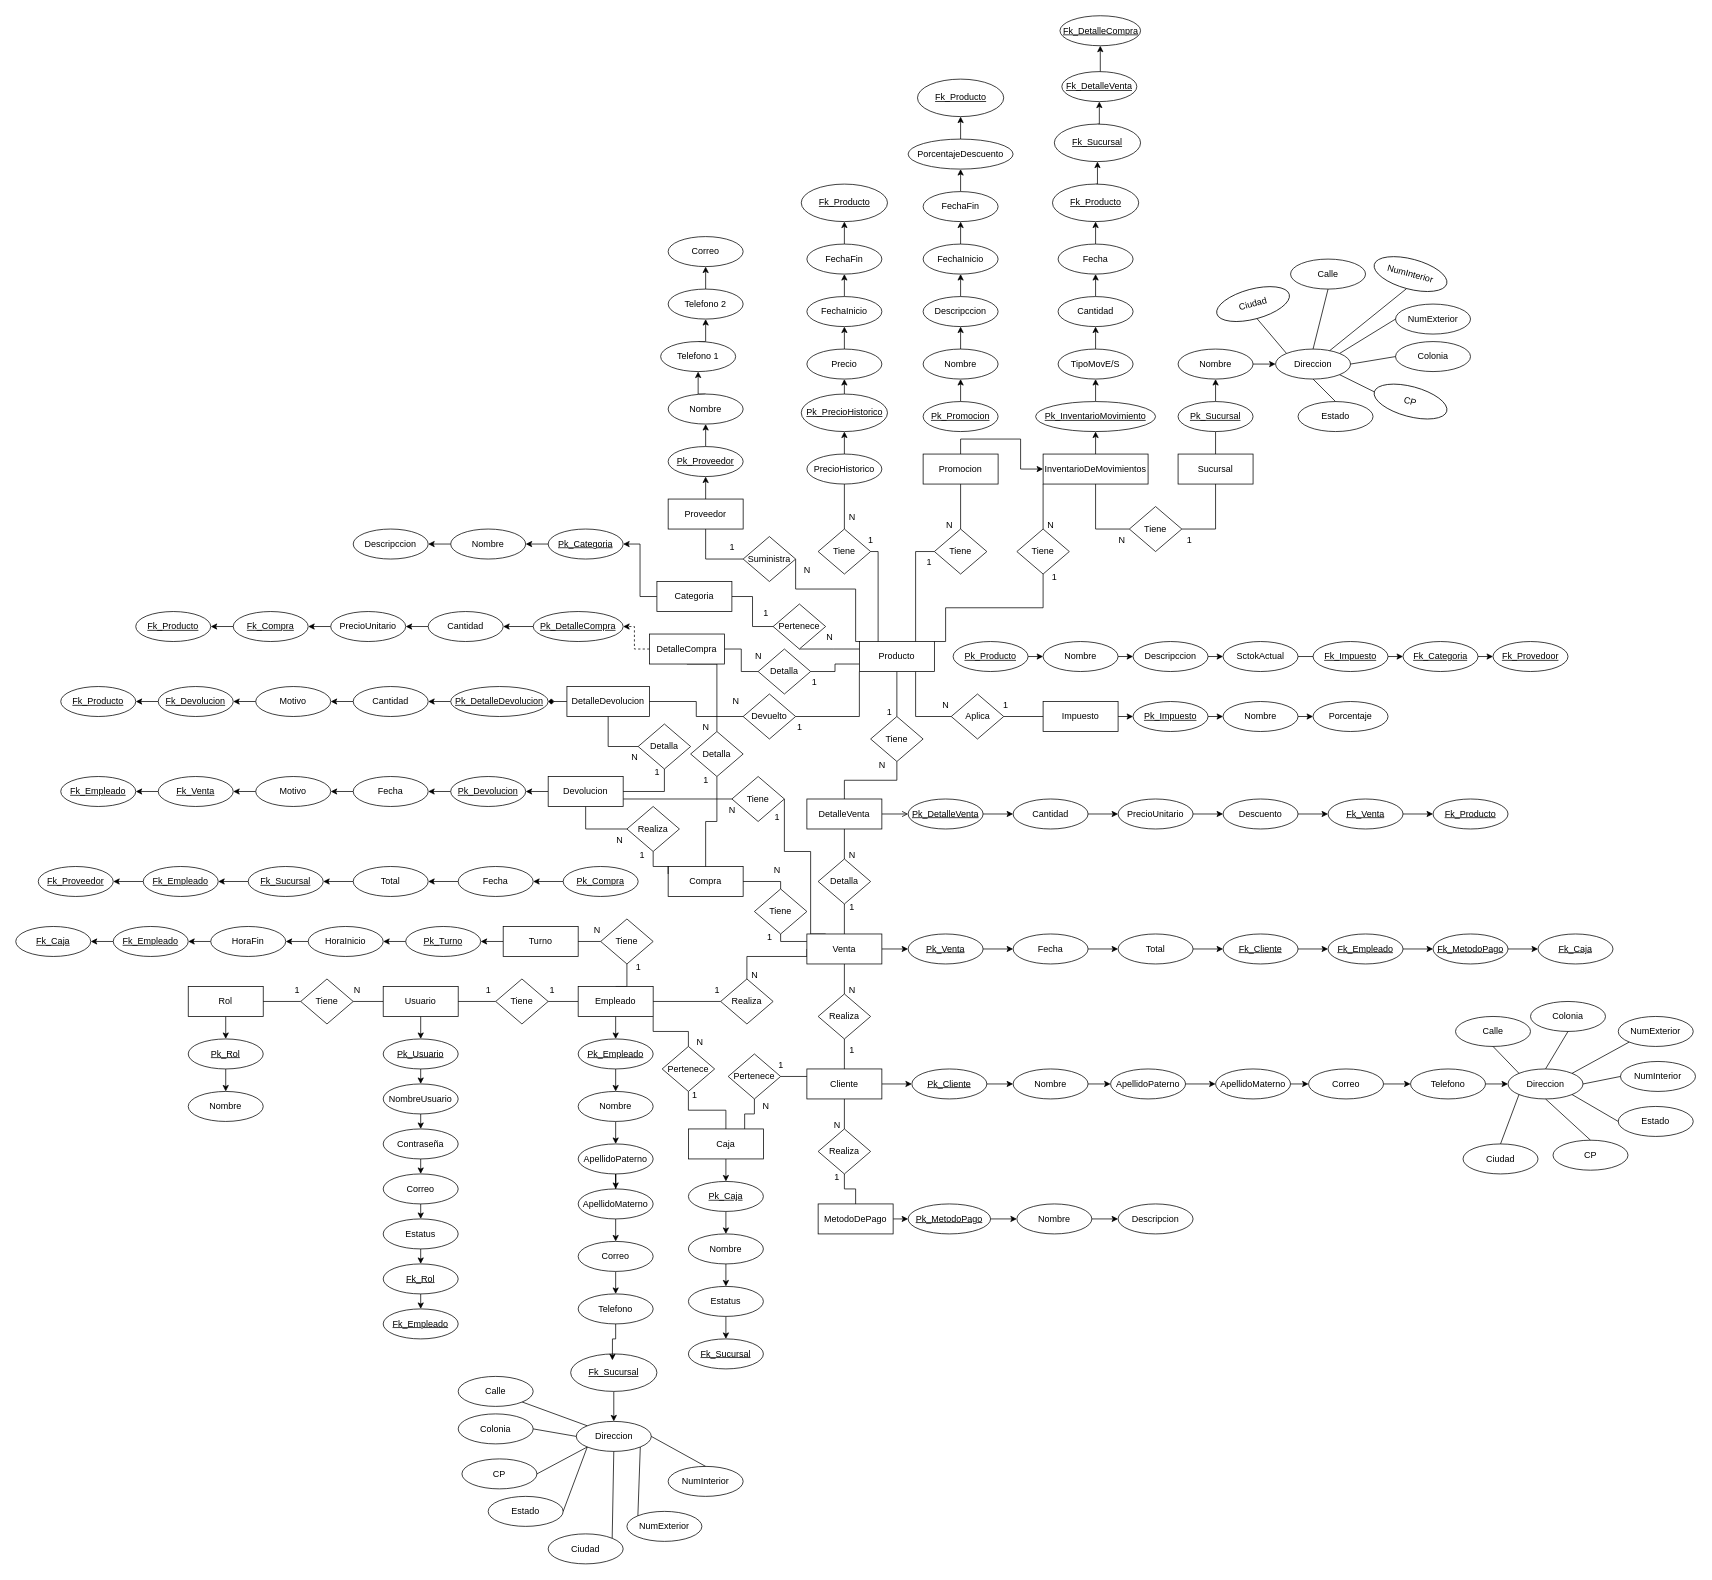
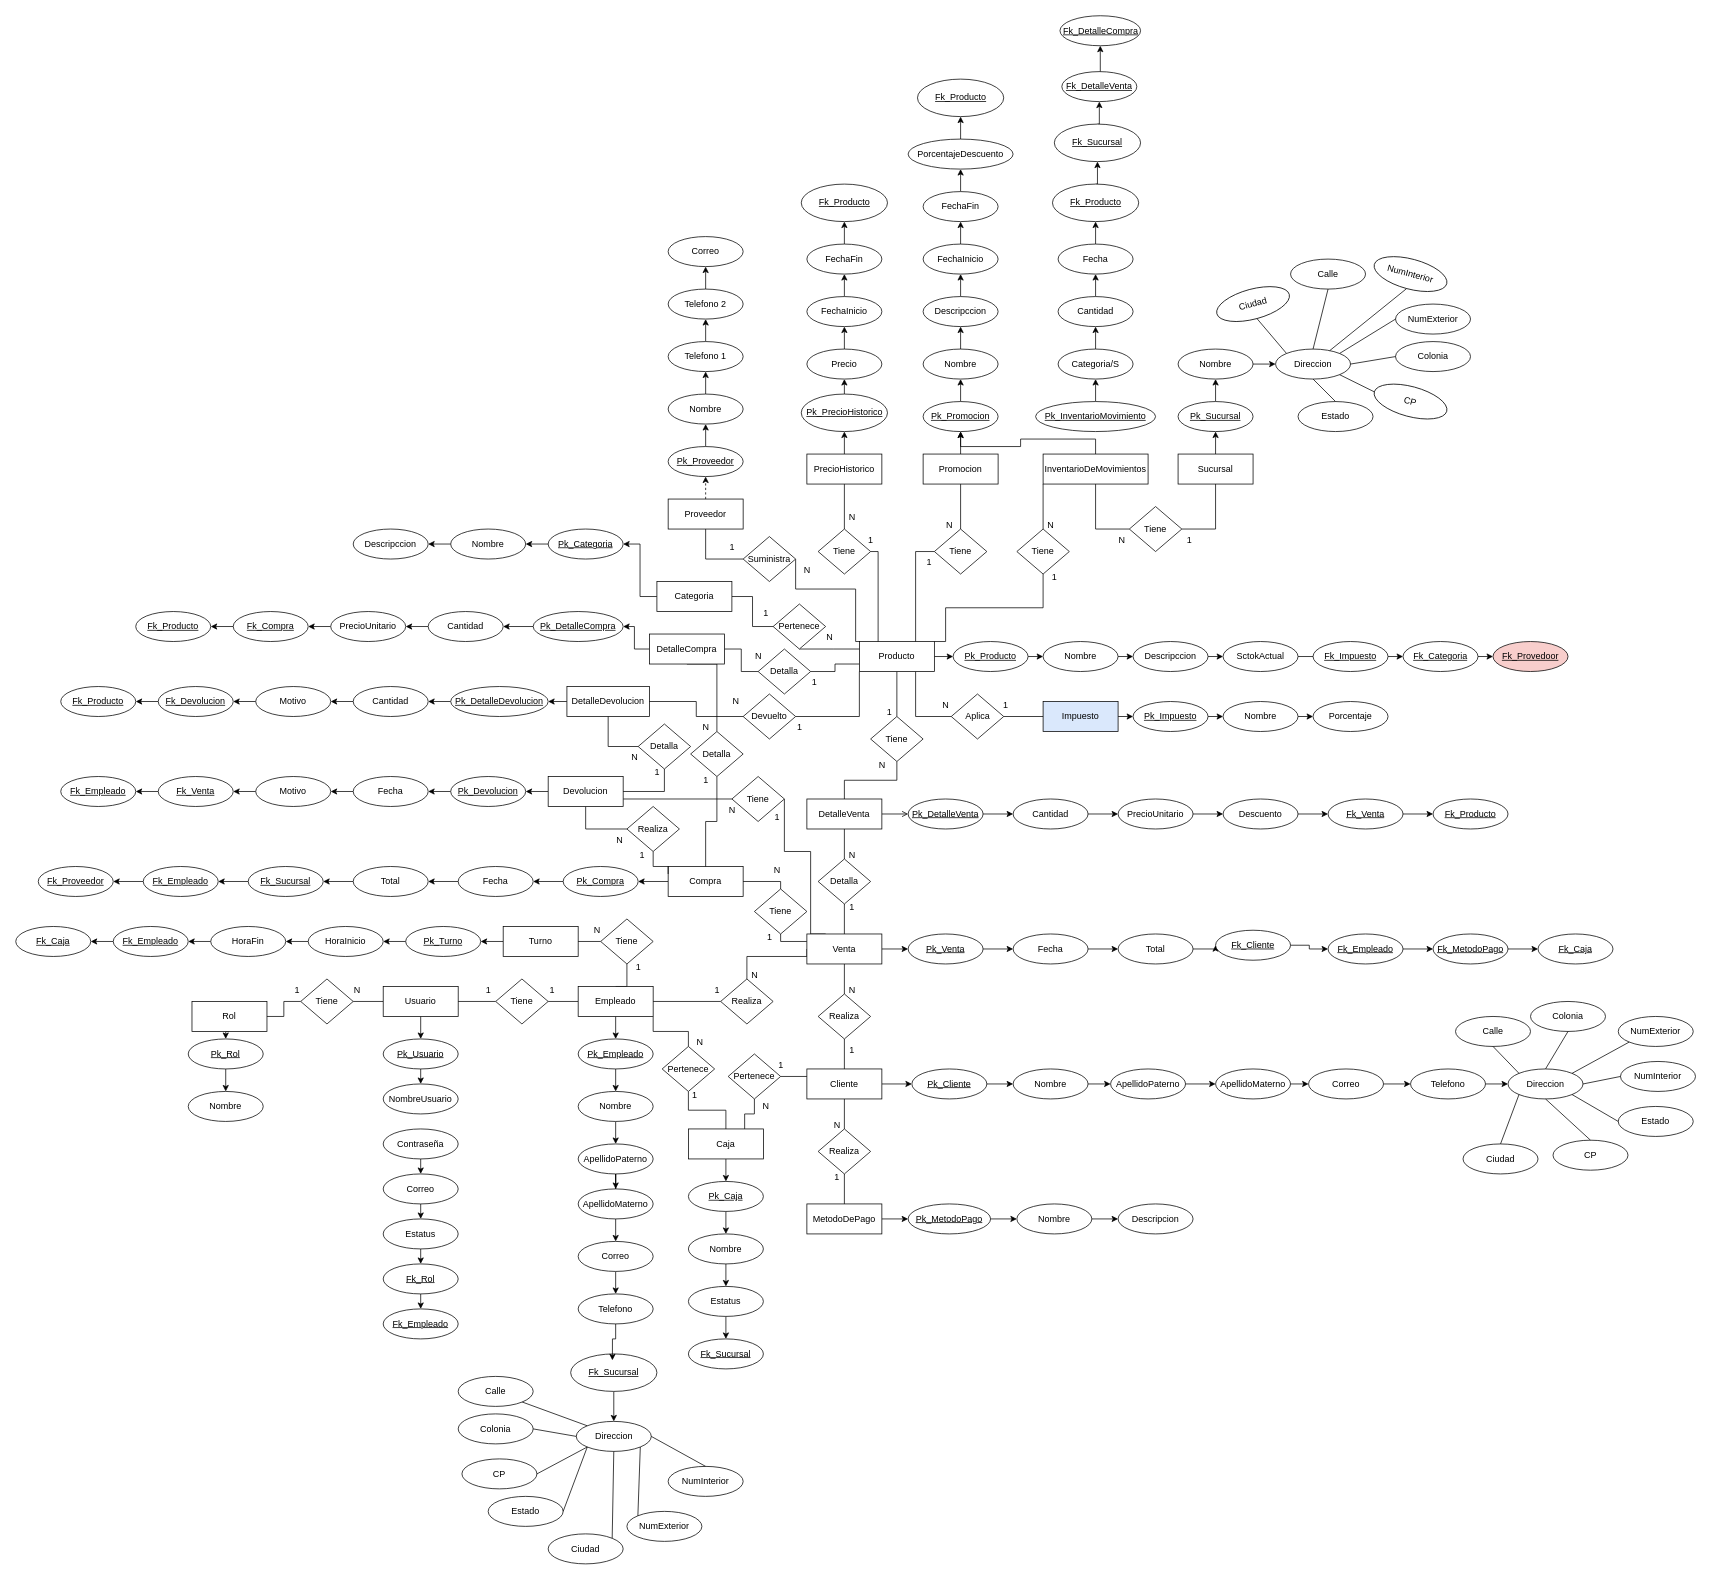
node "Telefono 1": moved (698, 357) -> (705, 357)
node "TipoMovE/S": label "TipoMovE/S" -> "Categoria/S"
edge "Pk_Sucursal" -- "Sucursal": arrowhead none -> classic
edge "InventarioDeMovimientos" -> "Pk_InventarioMovimiento": now "InventarioDeMovimientos" -> "Pk_Promocion"
edge "Promocion" -> "InventarioDeMovimientos": now "Promocion" -> "Pk_Promocion"
node "PrecioHistorico": shape ellipse -> rectangle
edge "Proveedor" -> "Pk_Proveedor": style solid -> dashed
edge "DetalleCompra" -> "Pk_DetalleCompra": style dashed -> solid
edge "Producto" -> "Pk_Producto": added
node "Fk_Provedoor": fillcolor #ffffff -> #f8cecc
edge "DetalleDevolucion" -> "Pk_DetalleDevolucion": arrowhead diamond -> classic
node "Impuesto": fillcolor #ffffff -> #dae8fc
edge "Compra" -> "Pk_Compra": added
node "Fk_Cliente": moved (1260, 949) -> (1253, 945)
node "Rol": moved (225, 1002) -> (229, 1017)
edge "NombreUsuario" -> "Contraseña": removed
node "MetodoDePago": moved (855, 1219) -> (844, 1219)
